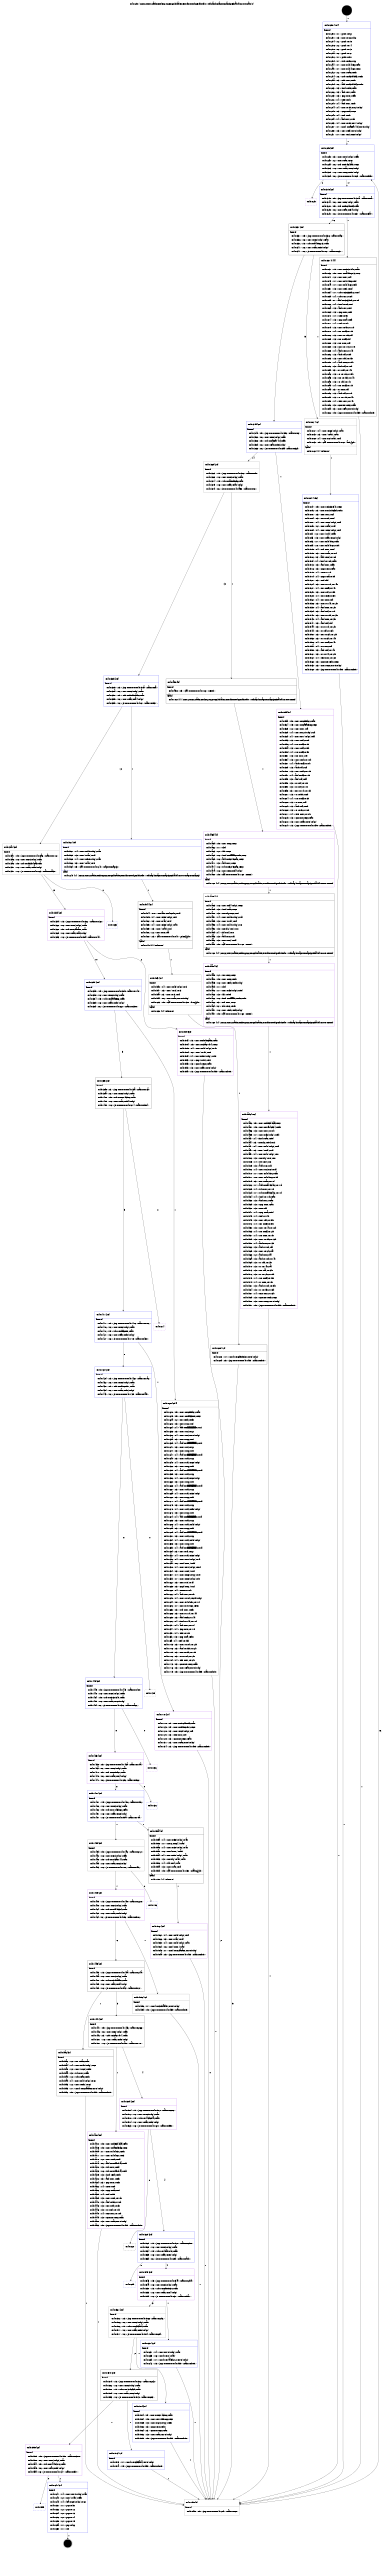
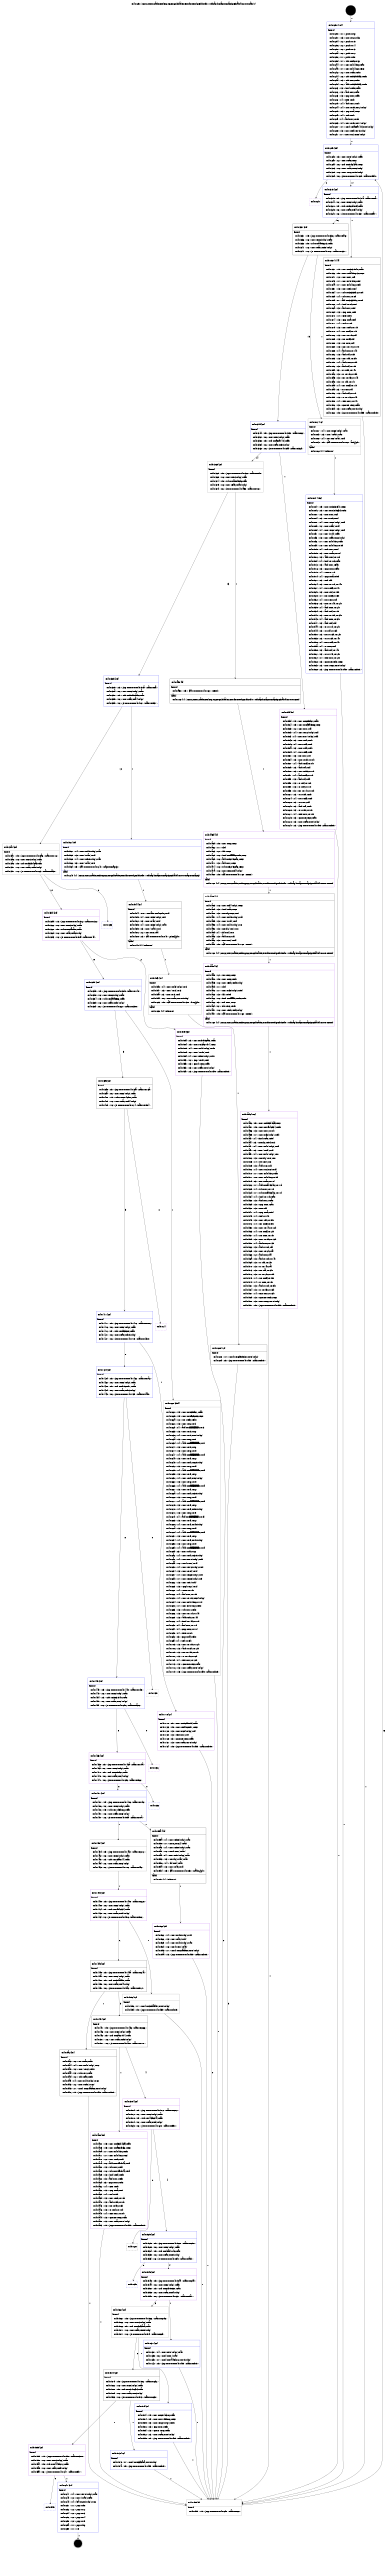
node "0x40178c": removed
